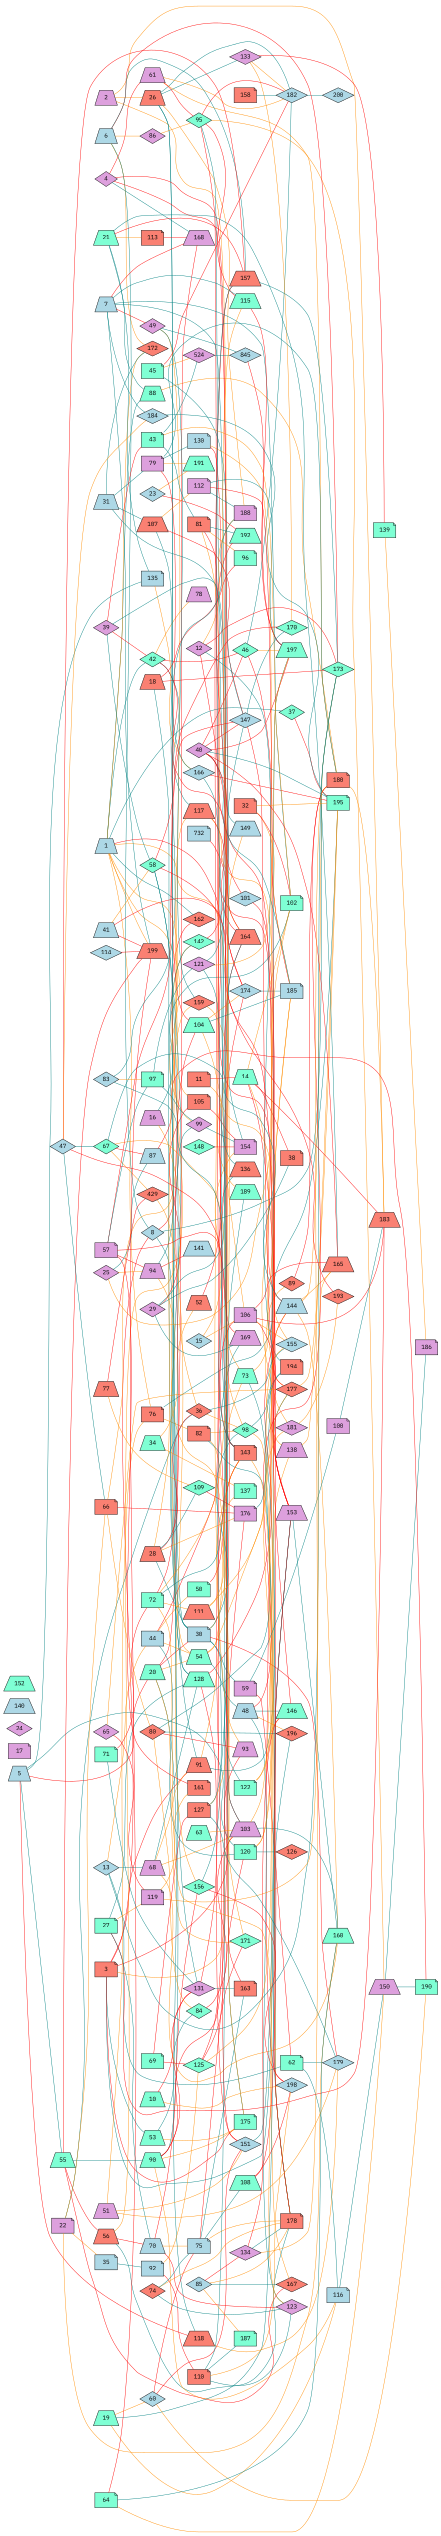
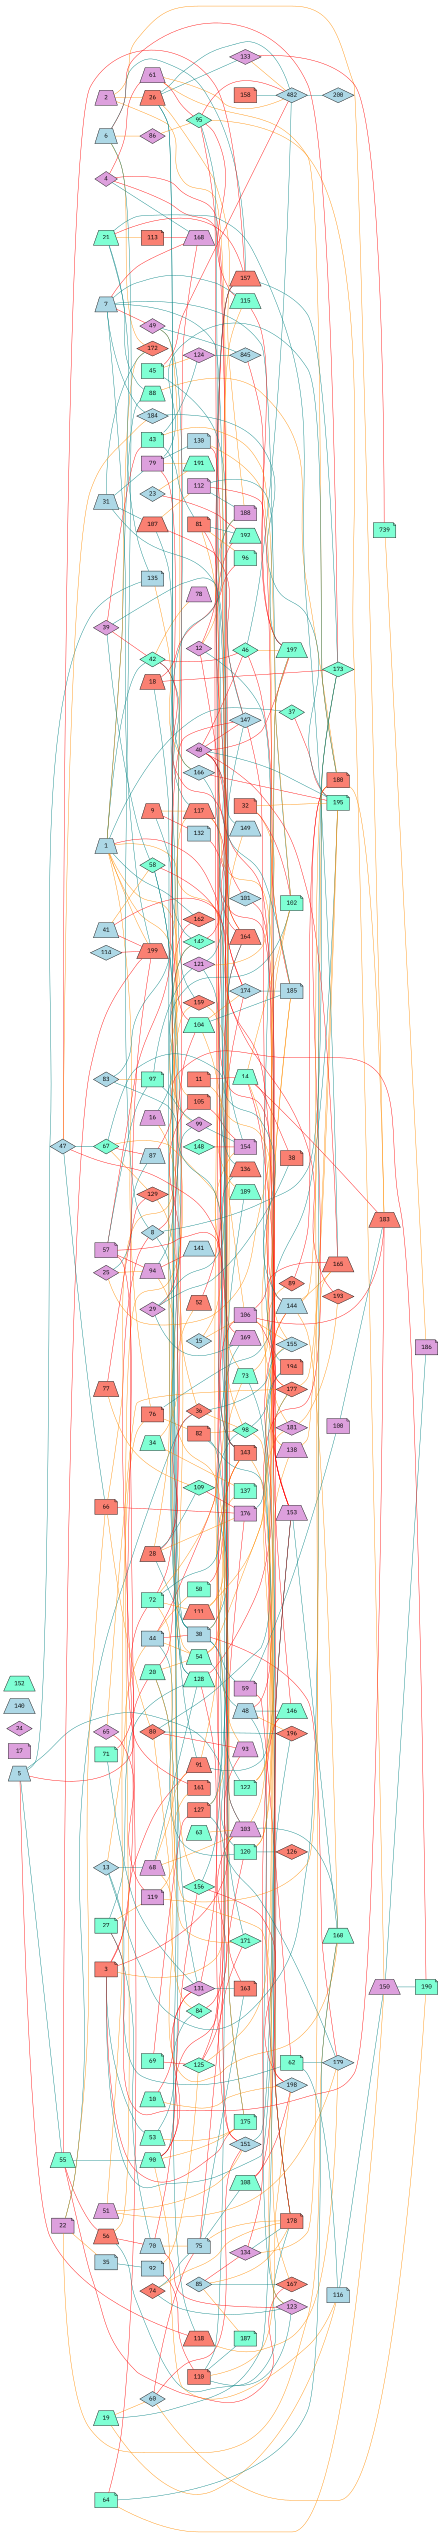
node "182": label "182" -> "482"
node "524": label "524" -> "124"
node "139": label "139" -> "739"
edge "12" -- "173": now "12" -- "157"
node "170": removed
node "9": added
node "732": label "732" -> "132"
node "429": label "429" -> "129"
edge "30" -- "20": now "30" -- "44"
edge "82" -- "171": color darkorange -> teal
